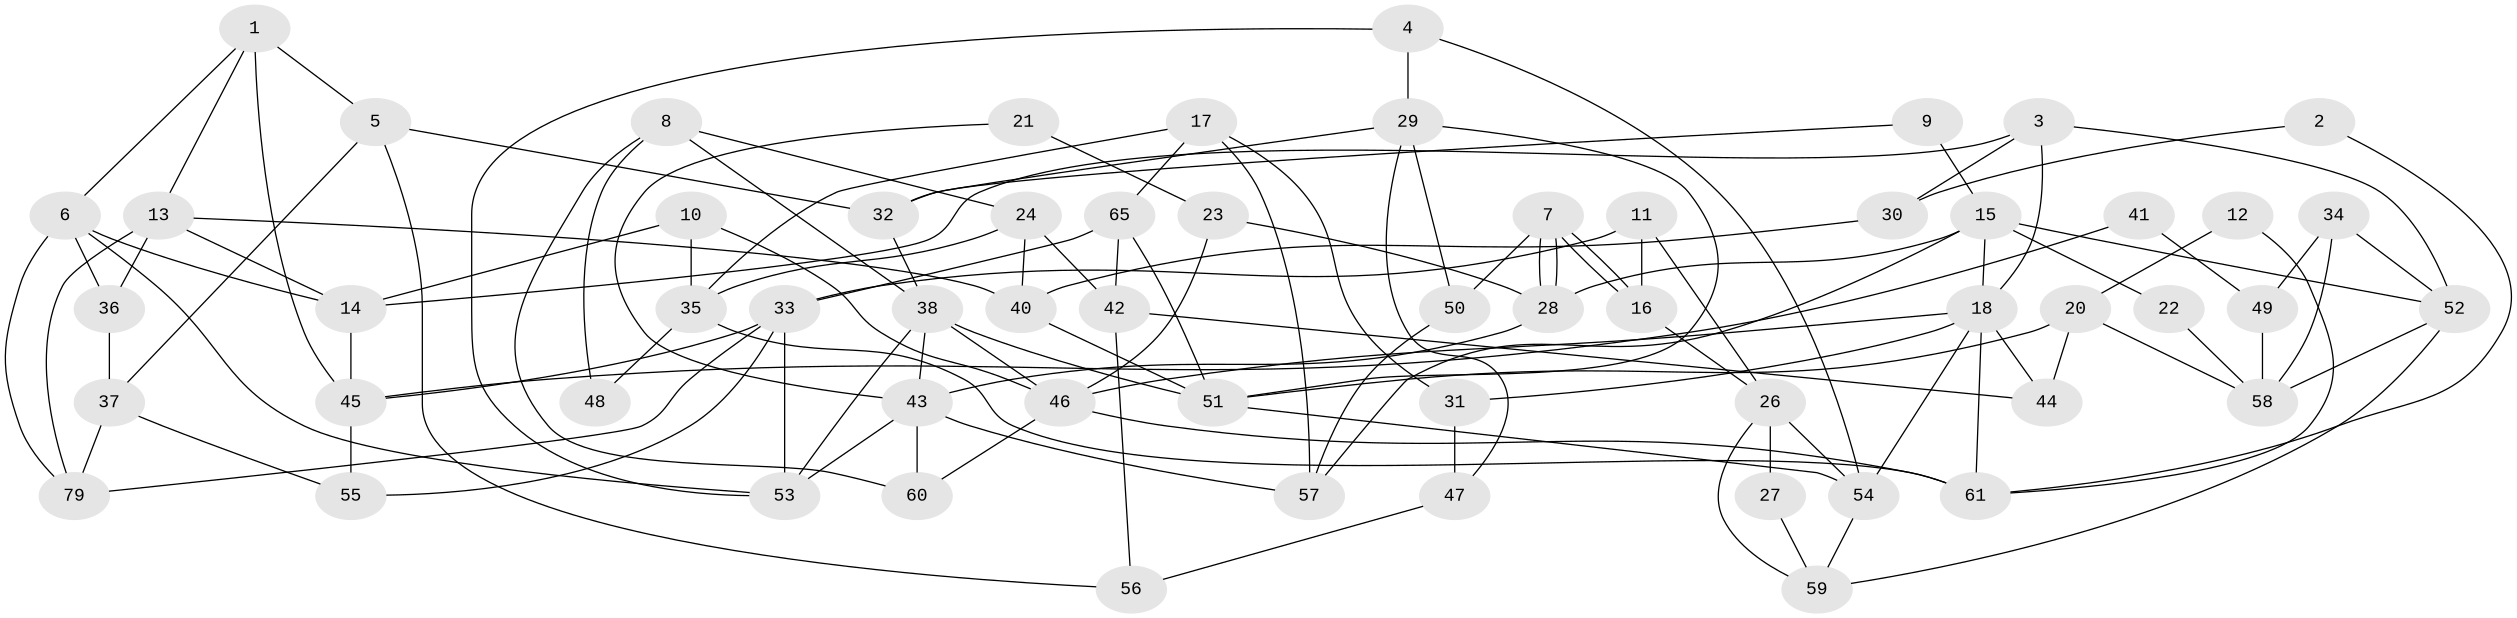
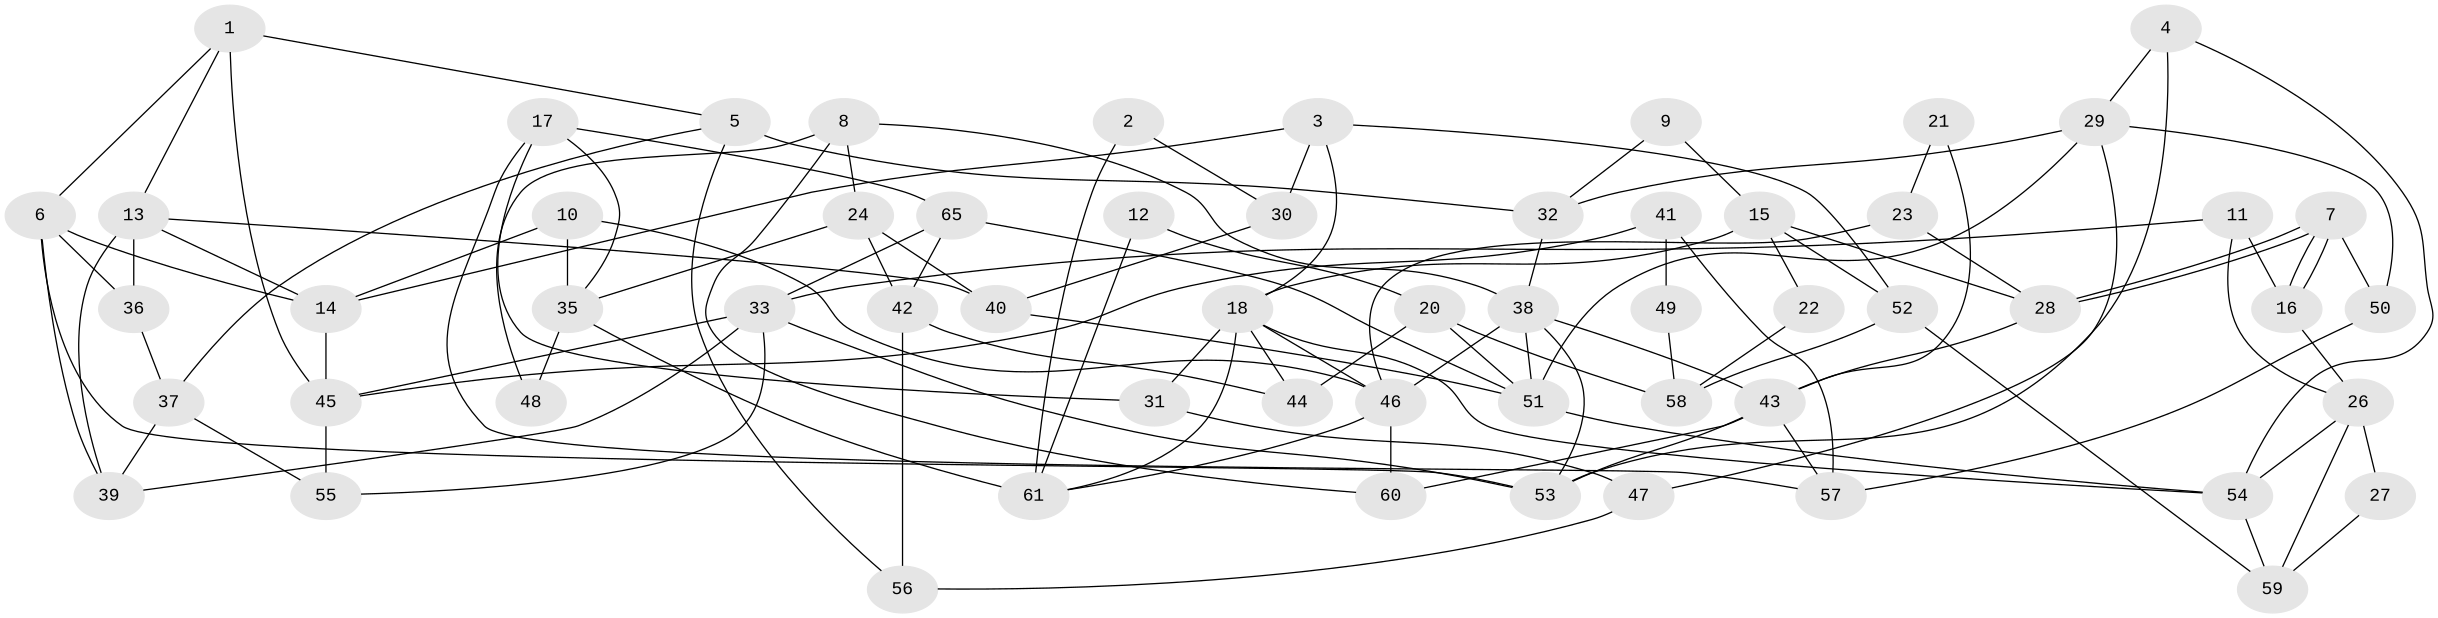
node "34": removed
edge "15" -- "57": now "41" -- "57"
node "79": label "79" -> "39"
